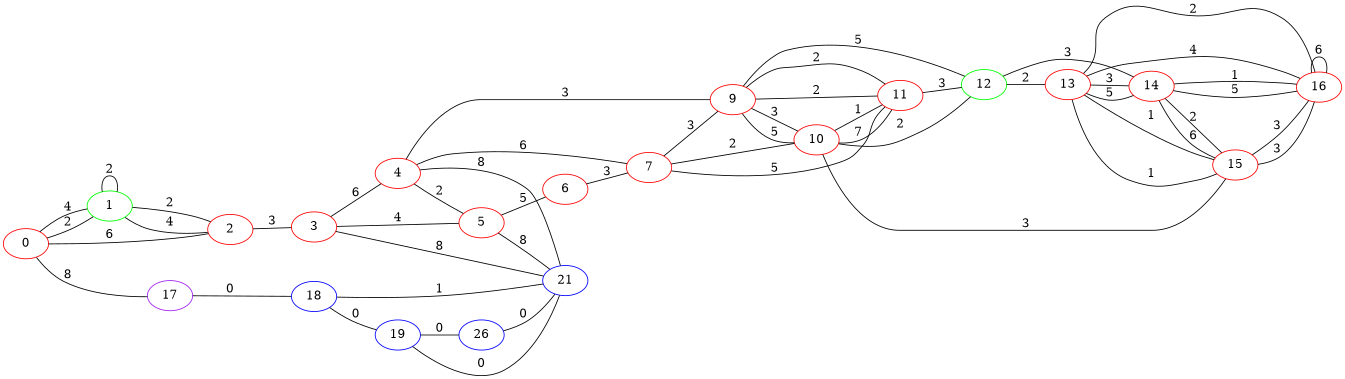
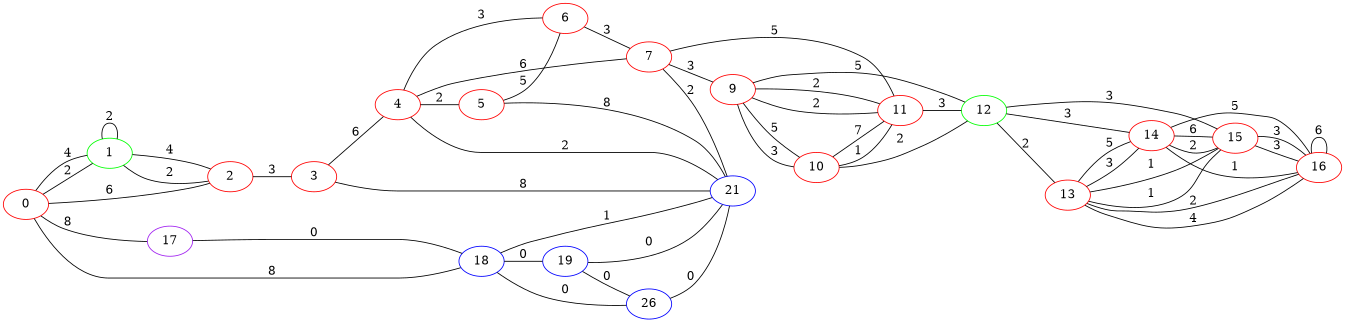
edge "9" -- "4": now "6" -- "4"
edge "10" -- "7": now "21" -- "7"
edge "4" -- "21": label "8" -> "2"
edge "5" -- "3": removed, label "4"
edge "10" -- "15": now "12" -- "15"
edge "0" -- "18": added, label "8"
edge "18" -- "26": added, label "0"
